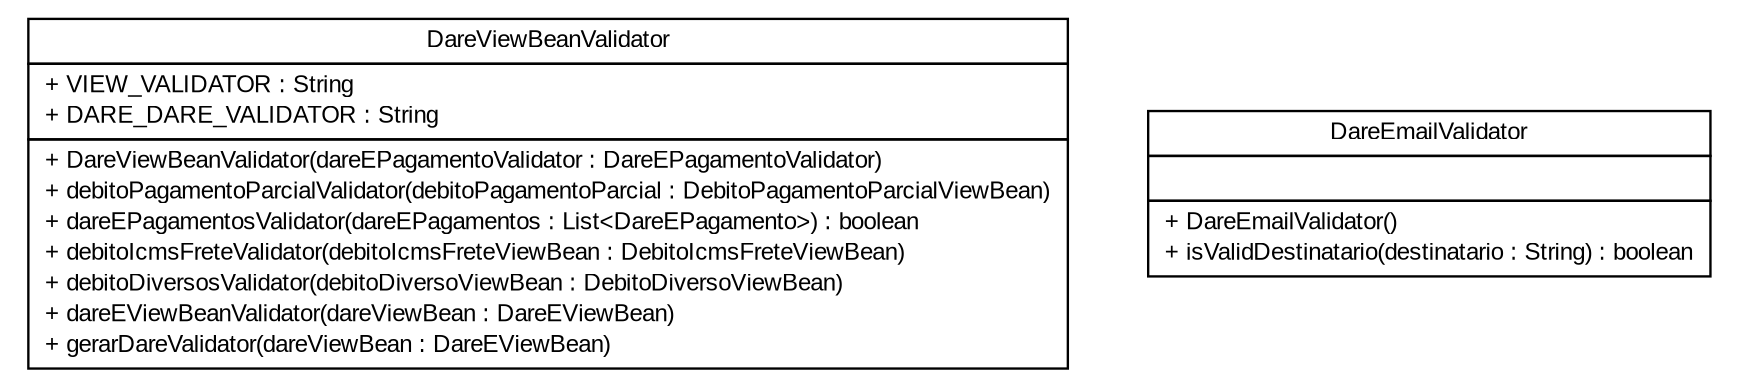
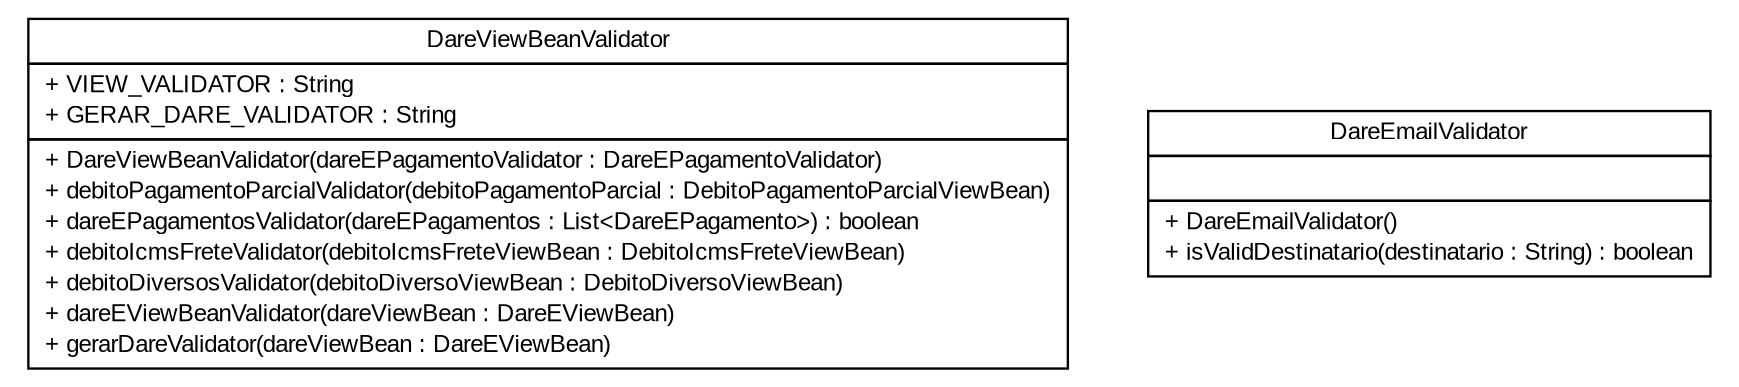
node "DareViewBeanValidator": text "+ DARE_DARE_VALIDATOR : String" -> "+ GERAR_DARE_VALIDATOR : String"
